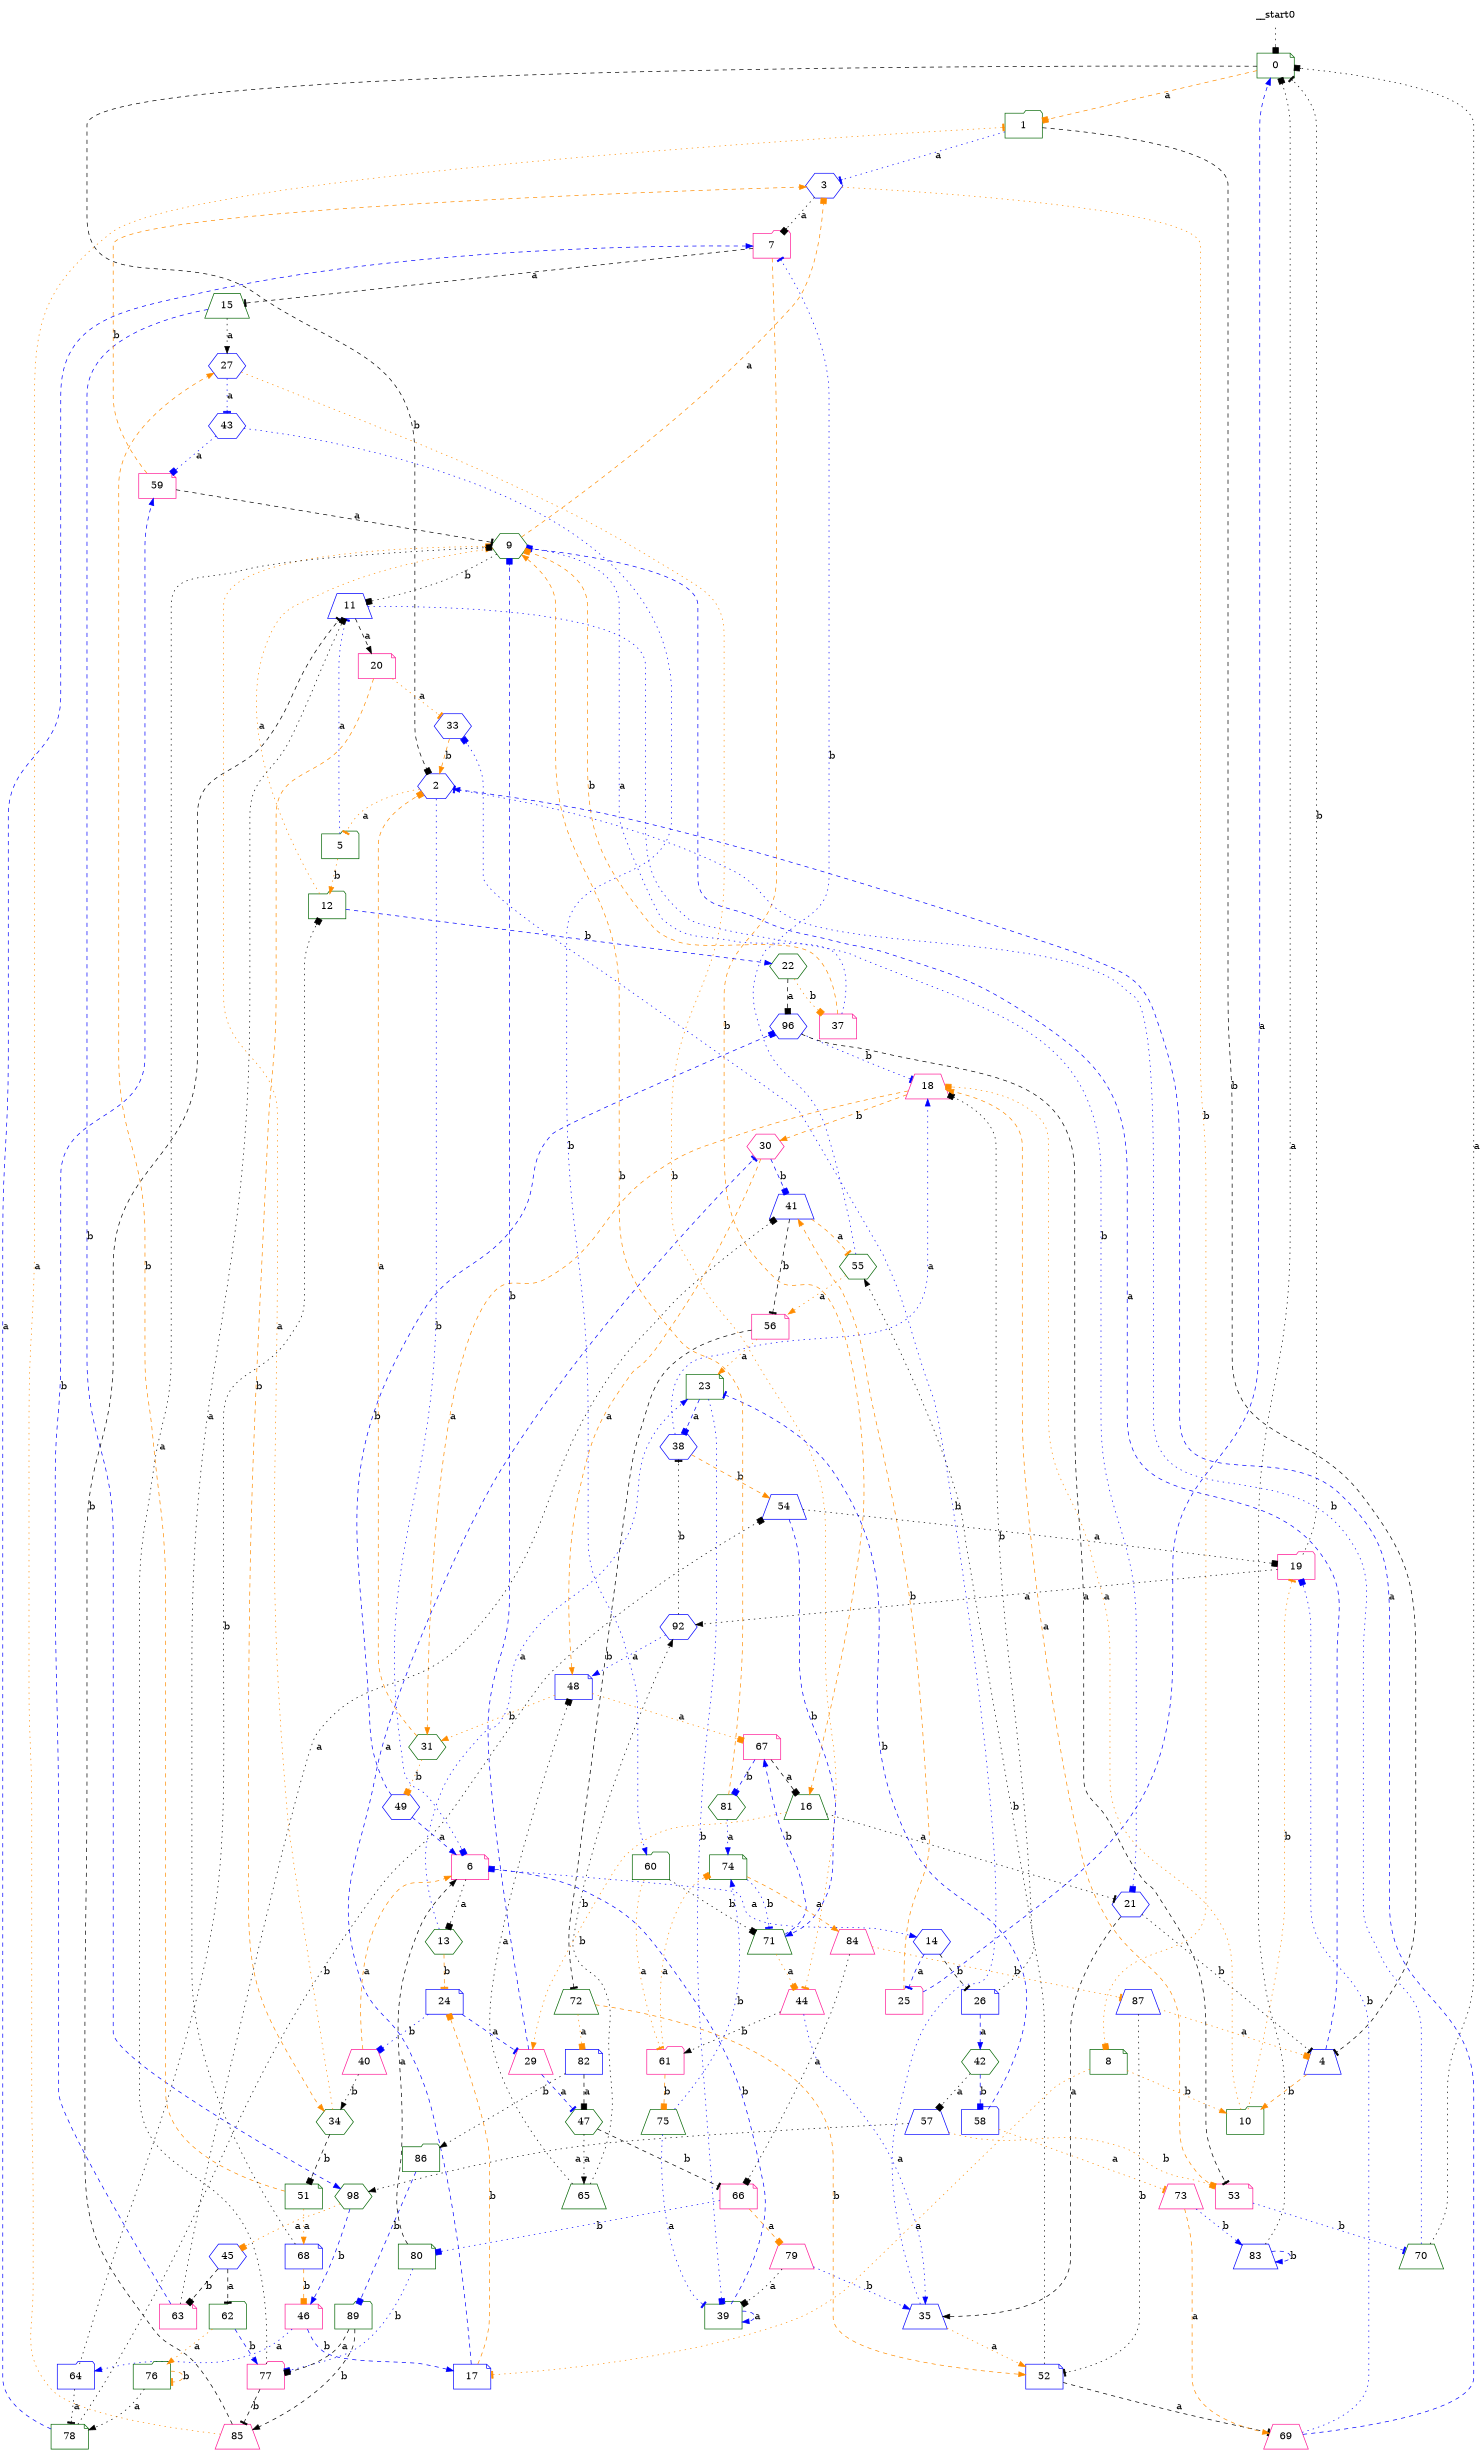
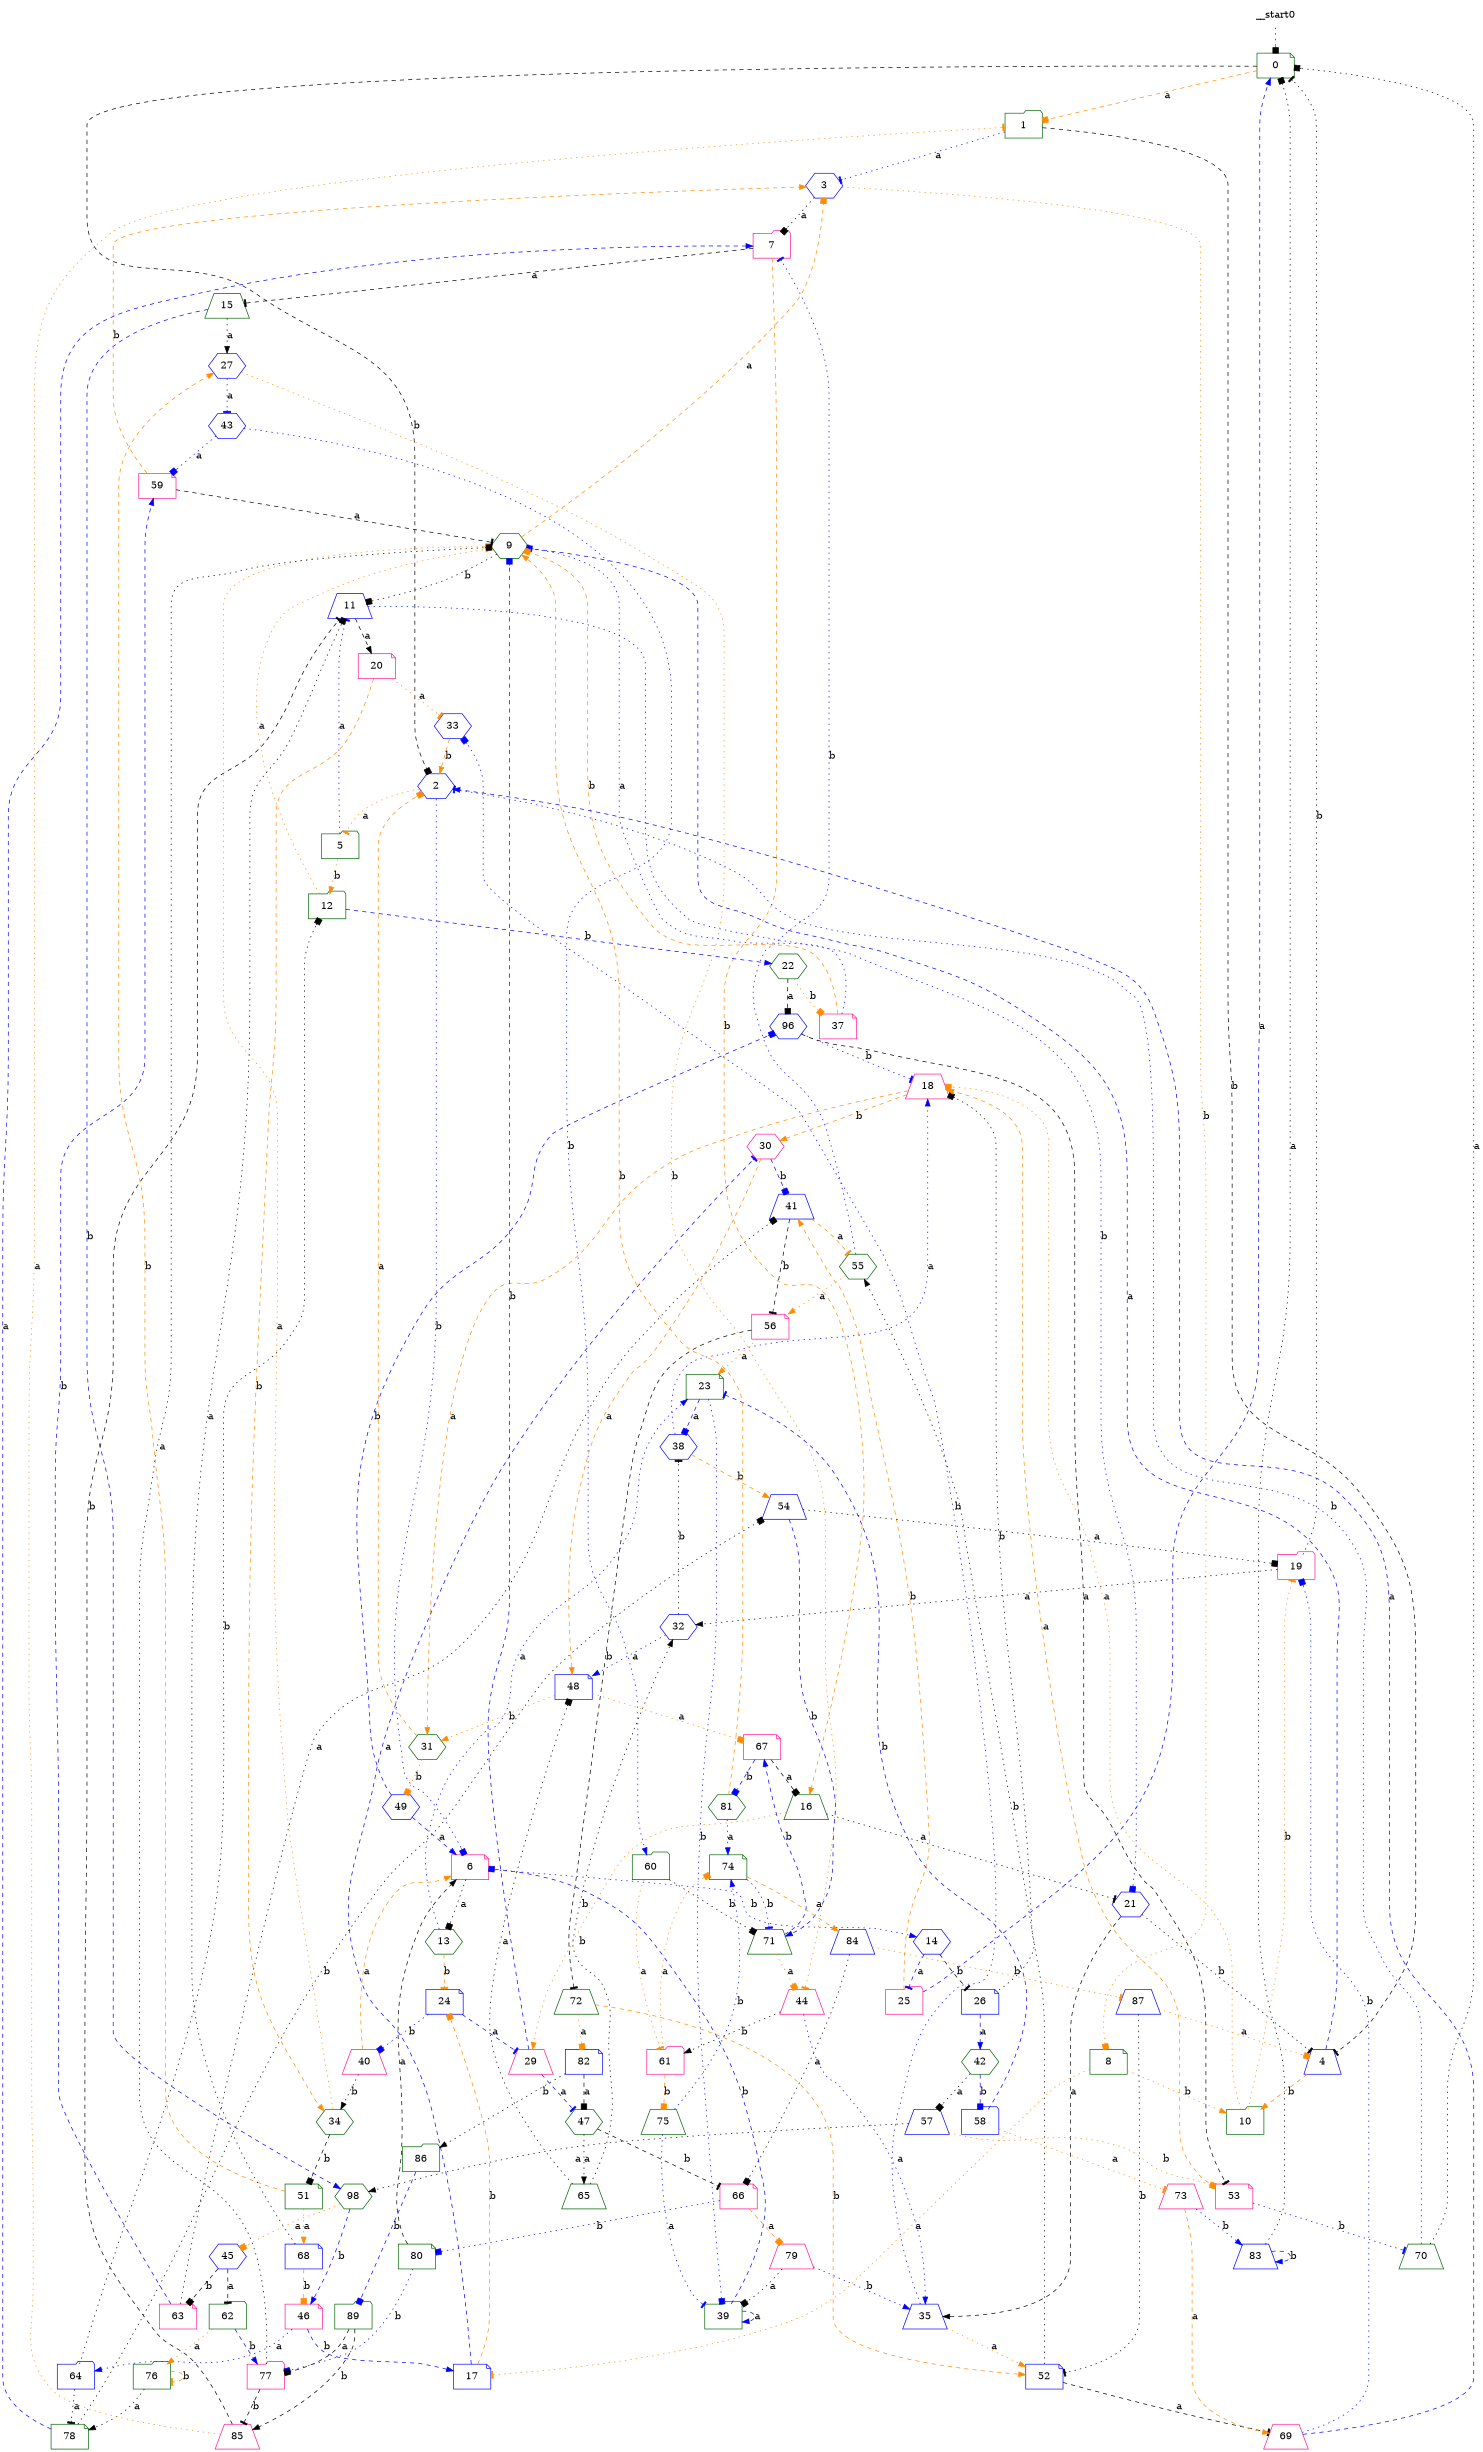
node "92": label "92" -> "32"
edge "6" -> "14": label "a" -> "b"
node "84": color deeppink -> blue
